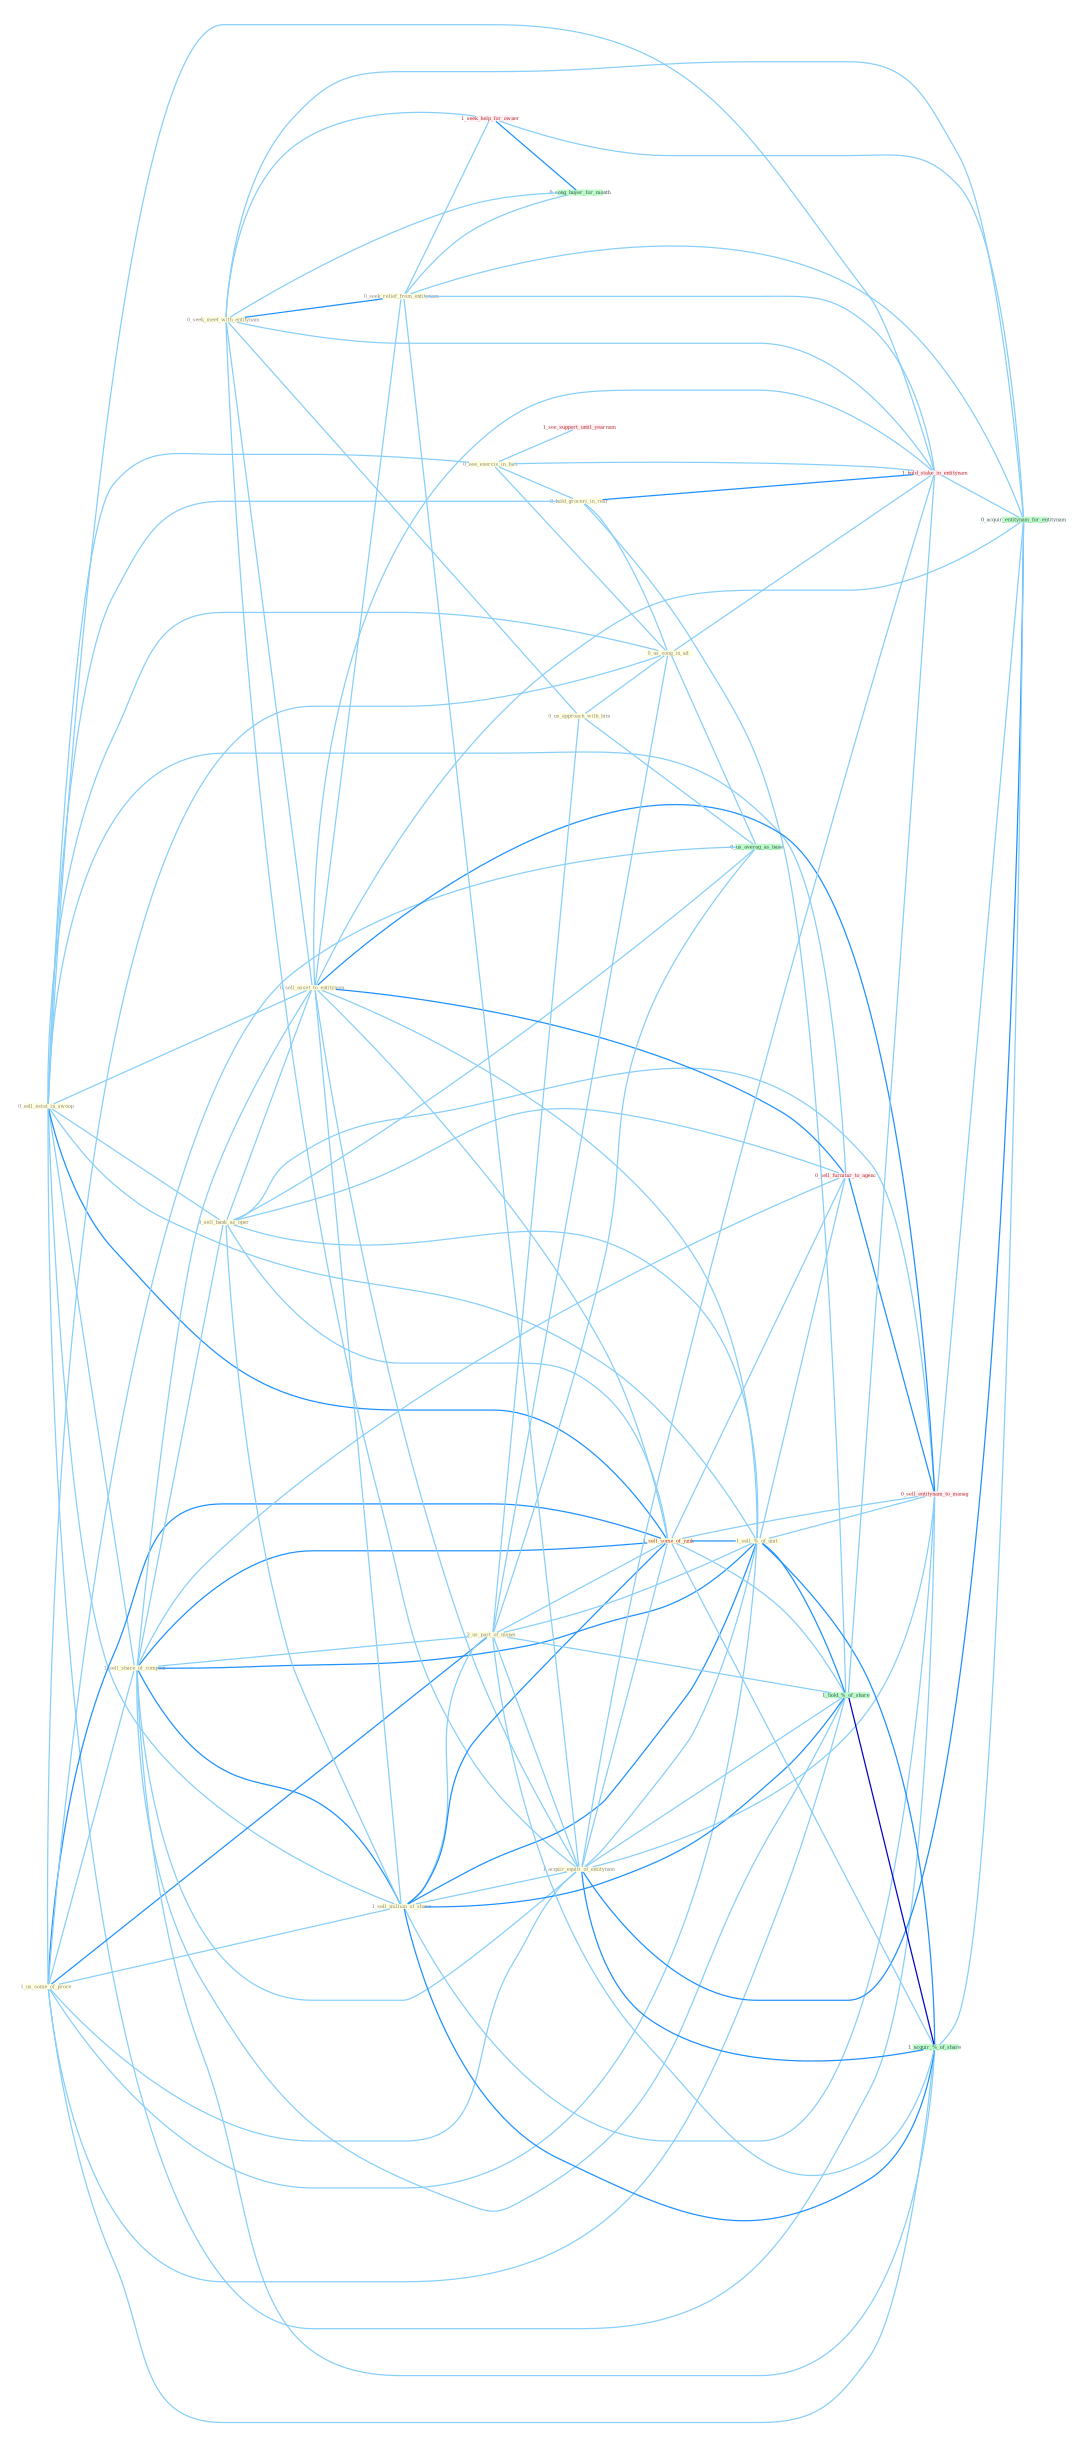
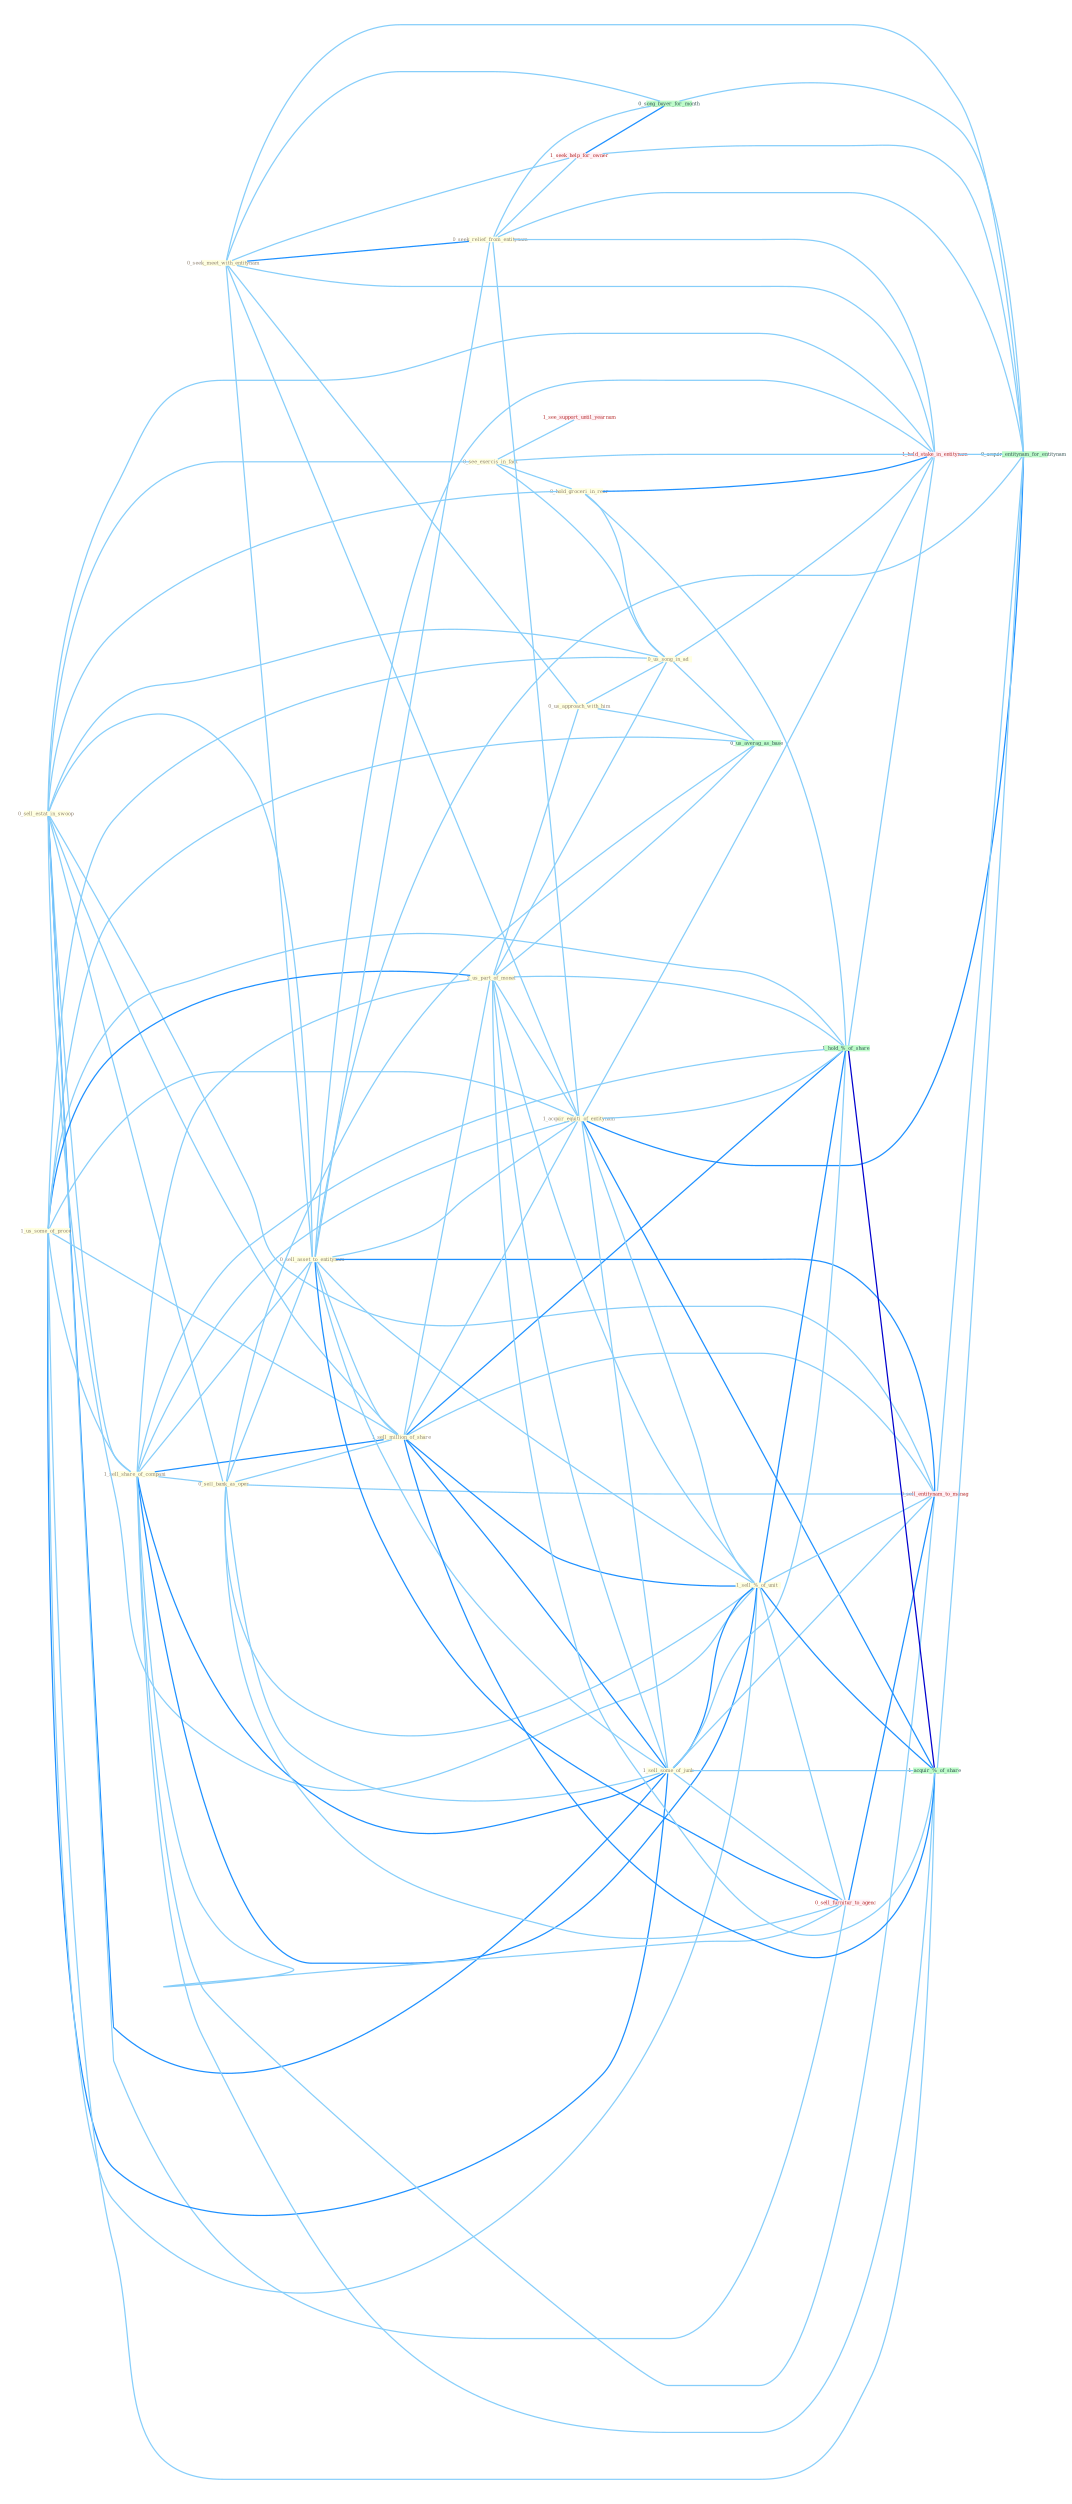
edge "0_song_buyer_for_month" -- "0_acquir_entitynam_for_entitynam": added
node "1_sell_some_of_junk": fontcolor #b22222 -> #8b7d6b
edge "0_sell_entitynam_to_manag" -- "1_acquir_equiti_of_entitynam": now "0_sell_entitynam_to_manag" -- "1_sell_share_of_compani"
